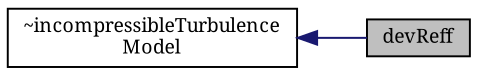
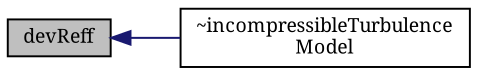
edge "devReff" -> "~incompressibleTurbulence Model": reversed
